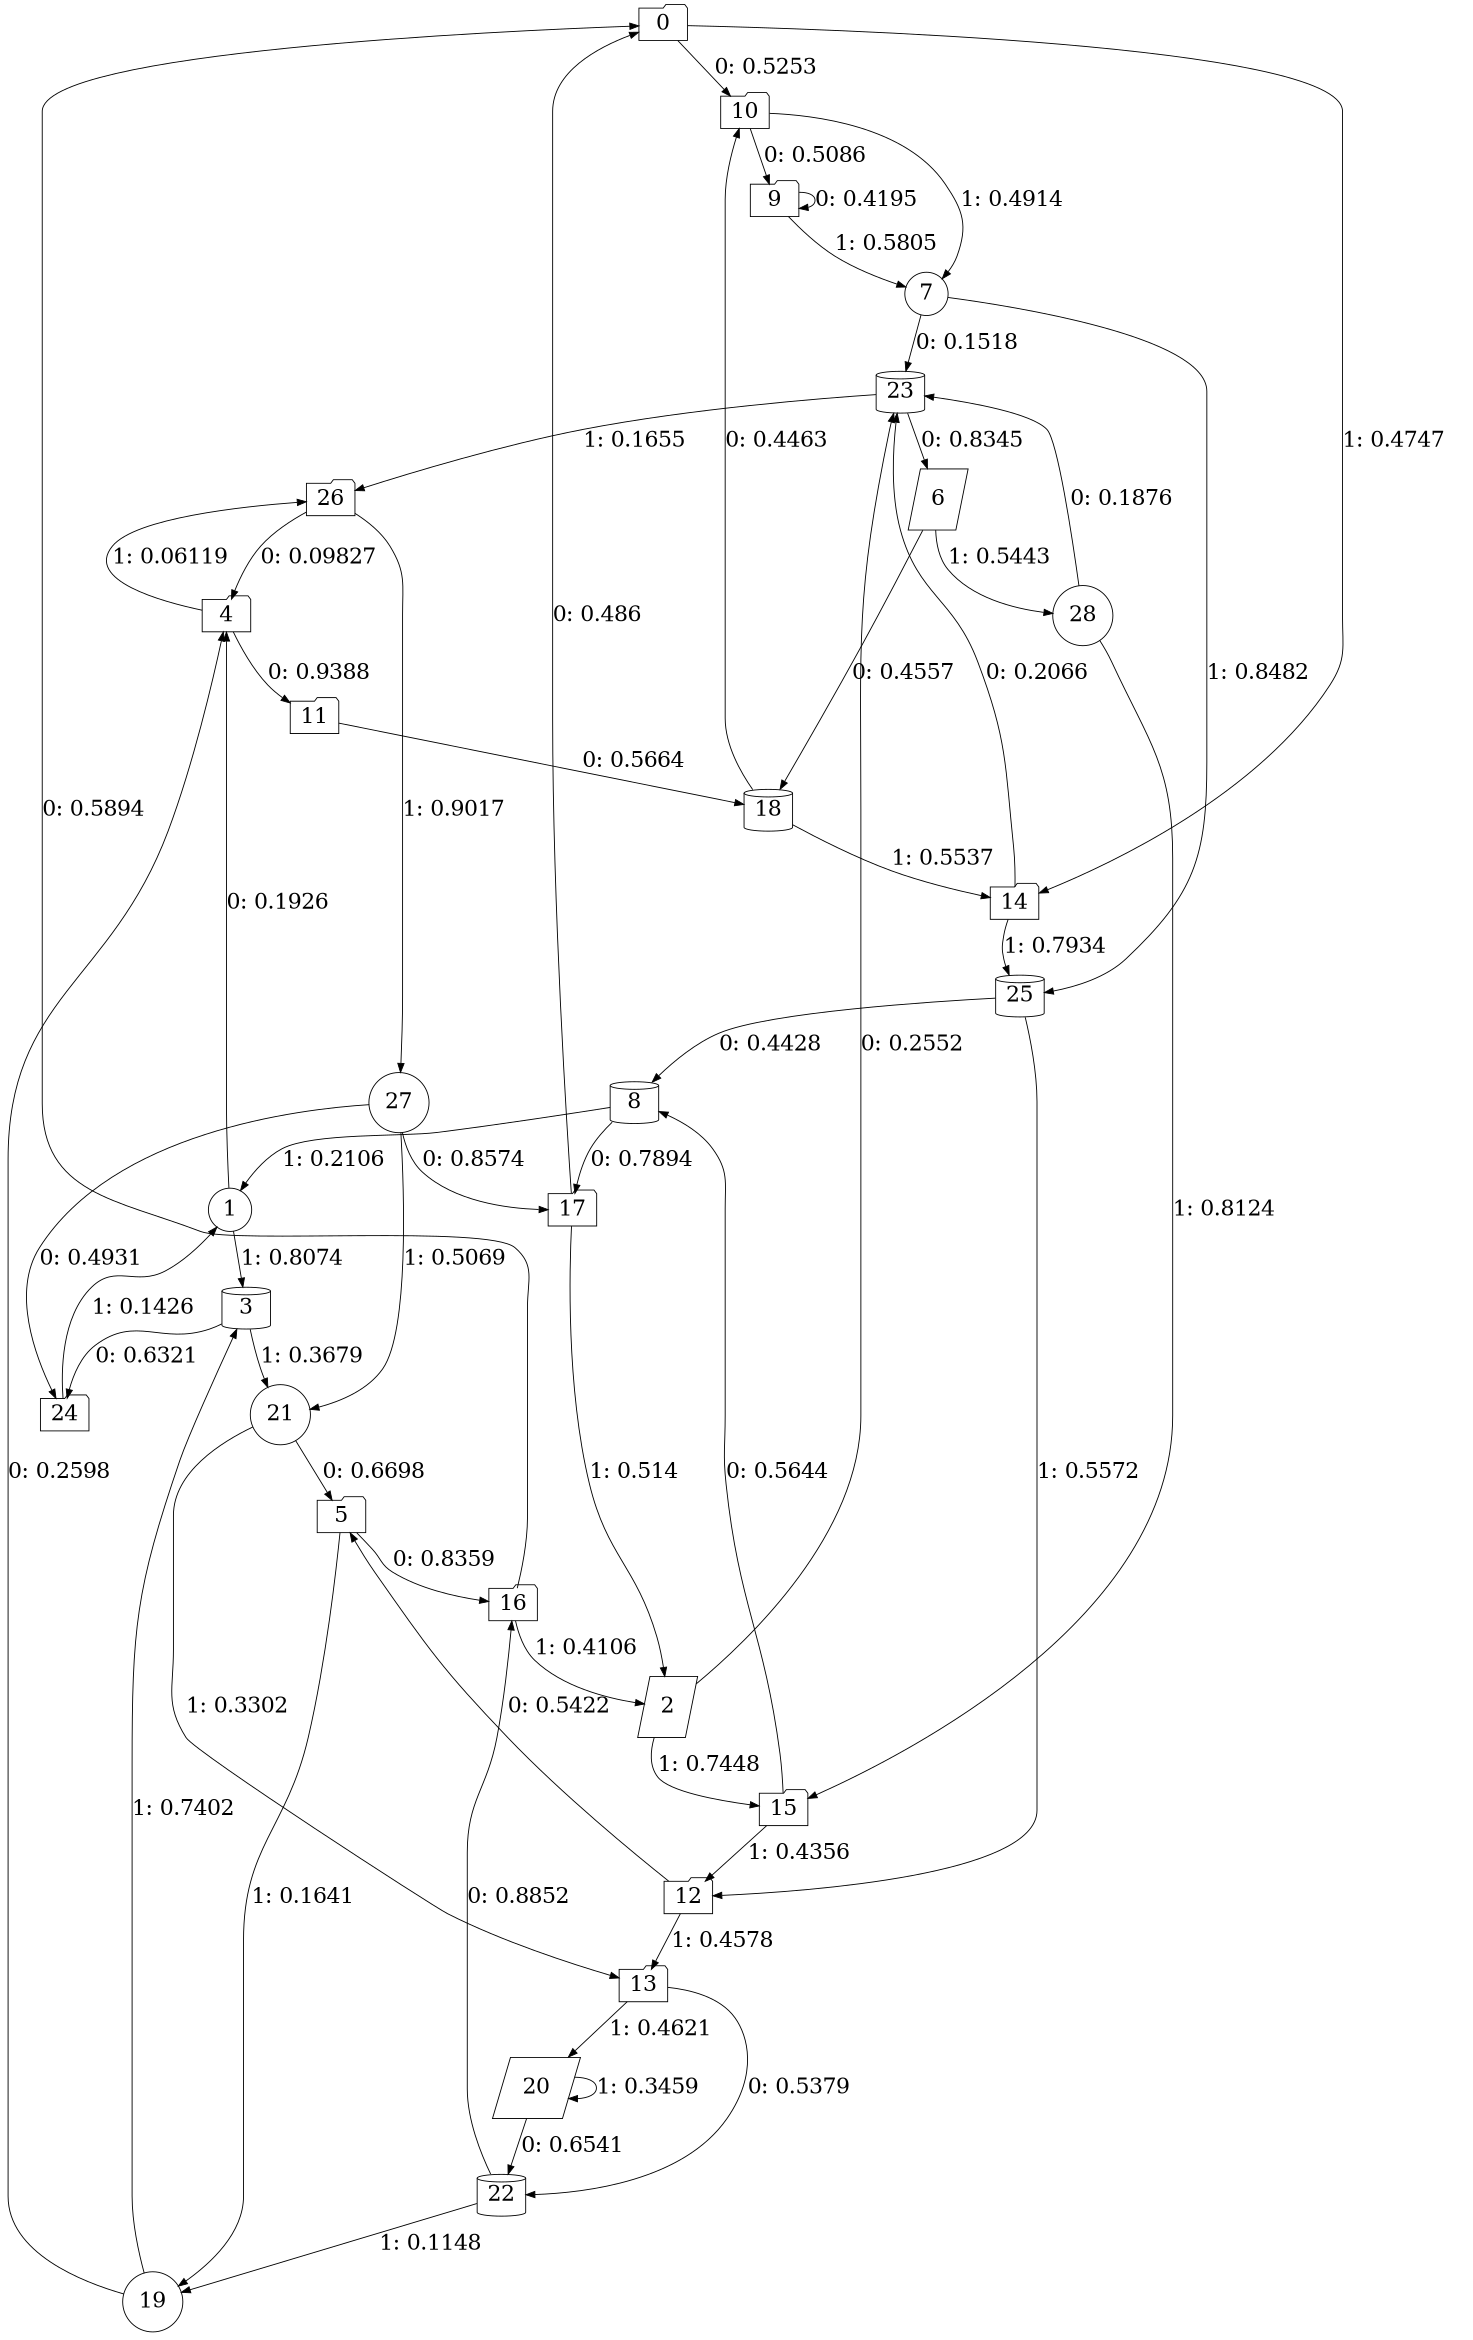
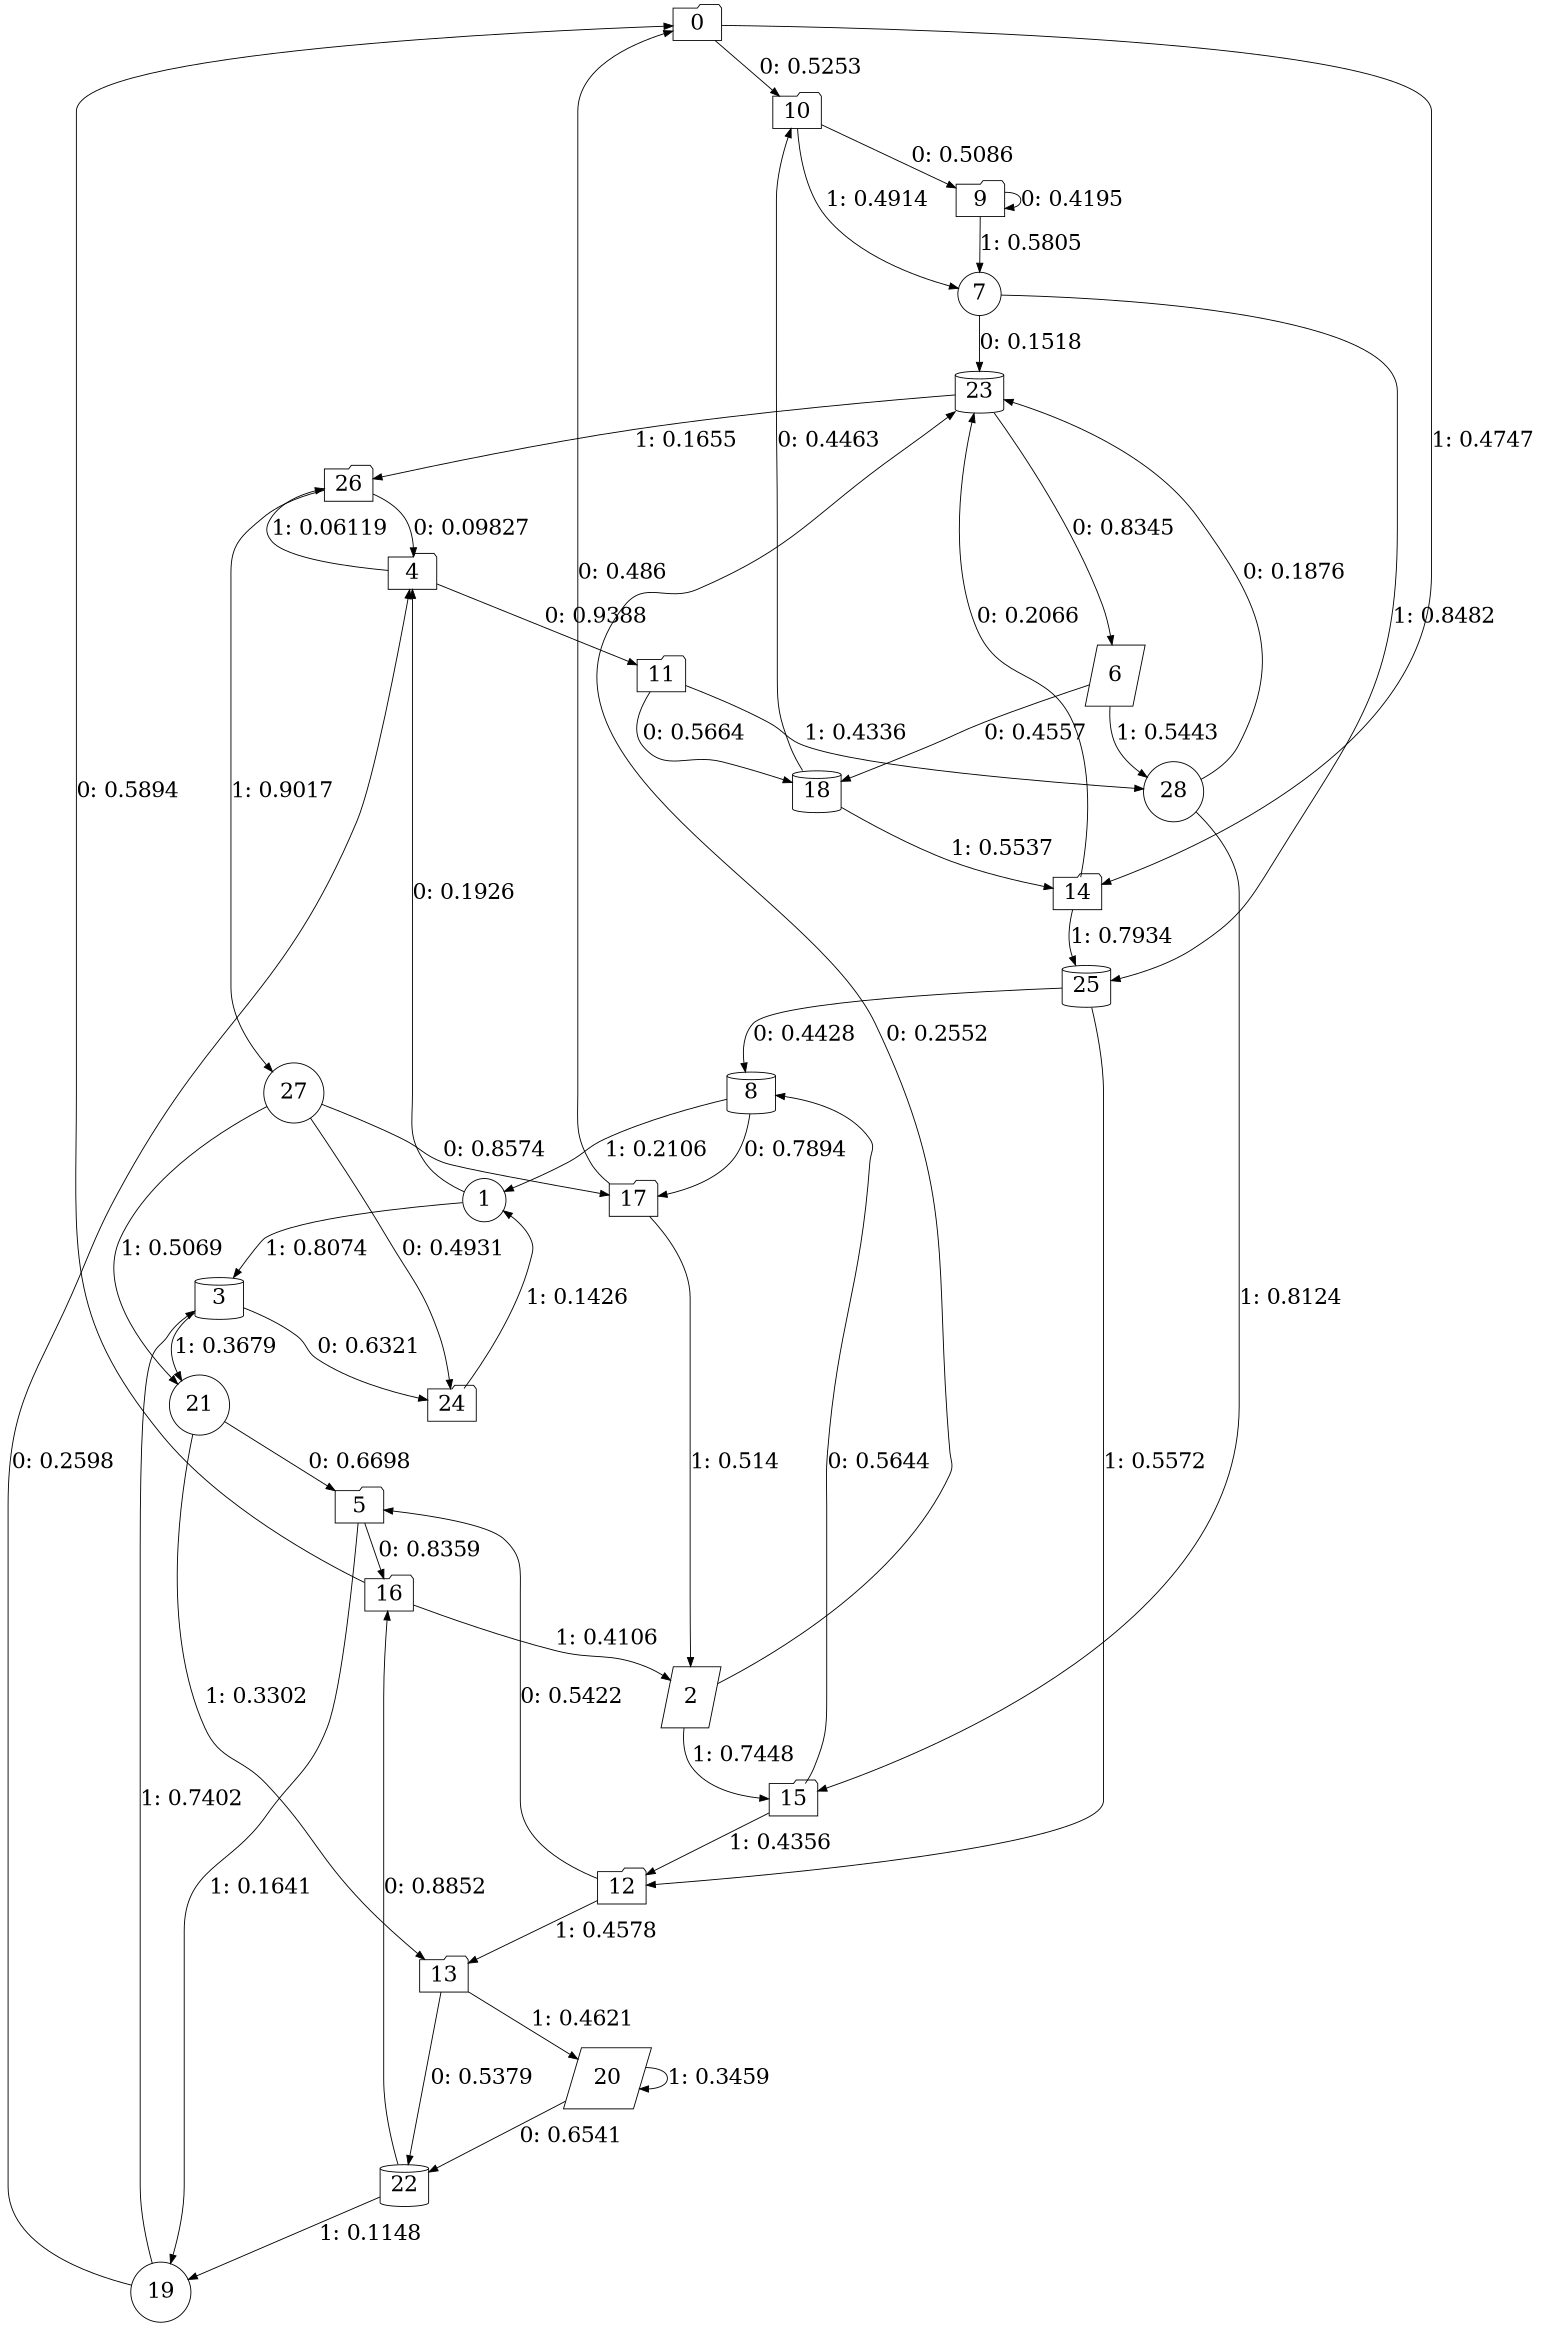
edge "11" -> "28": added, label "1: 0.4336"
